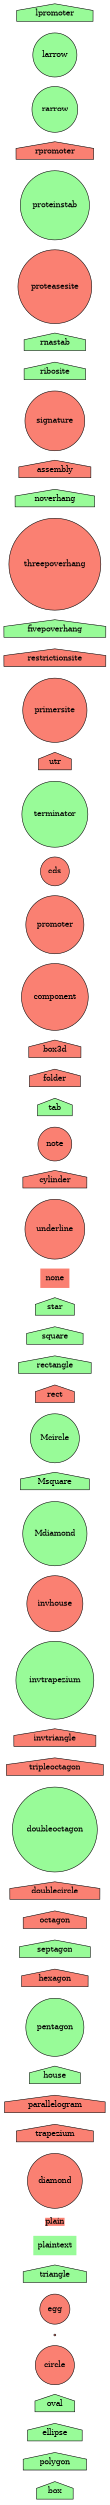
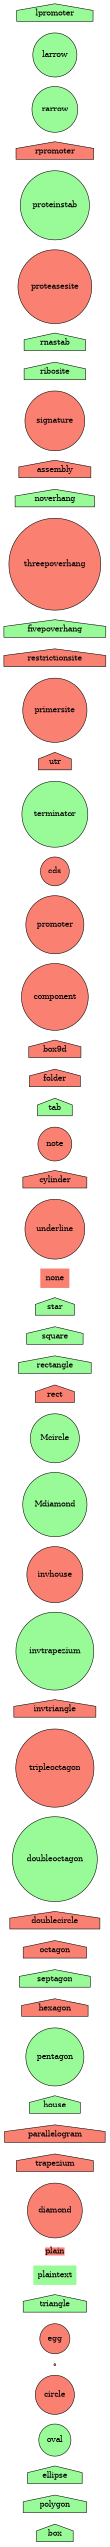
node "box3d": label "box3d" -> "box9d"
node "Msquare": removed
node "tripleoctagon": shape house -> circle
node "oval": shape house -> circle
